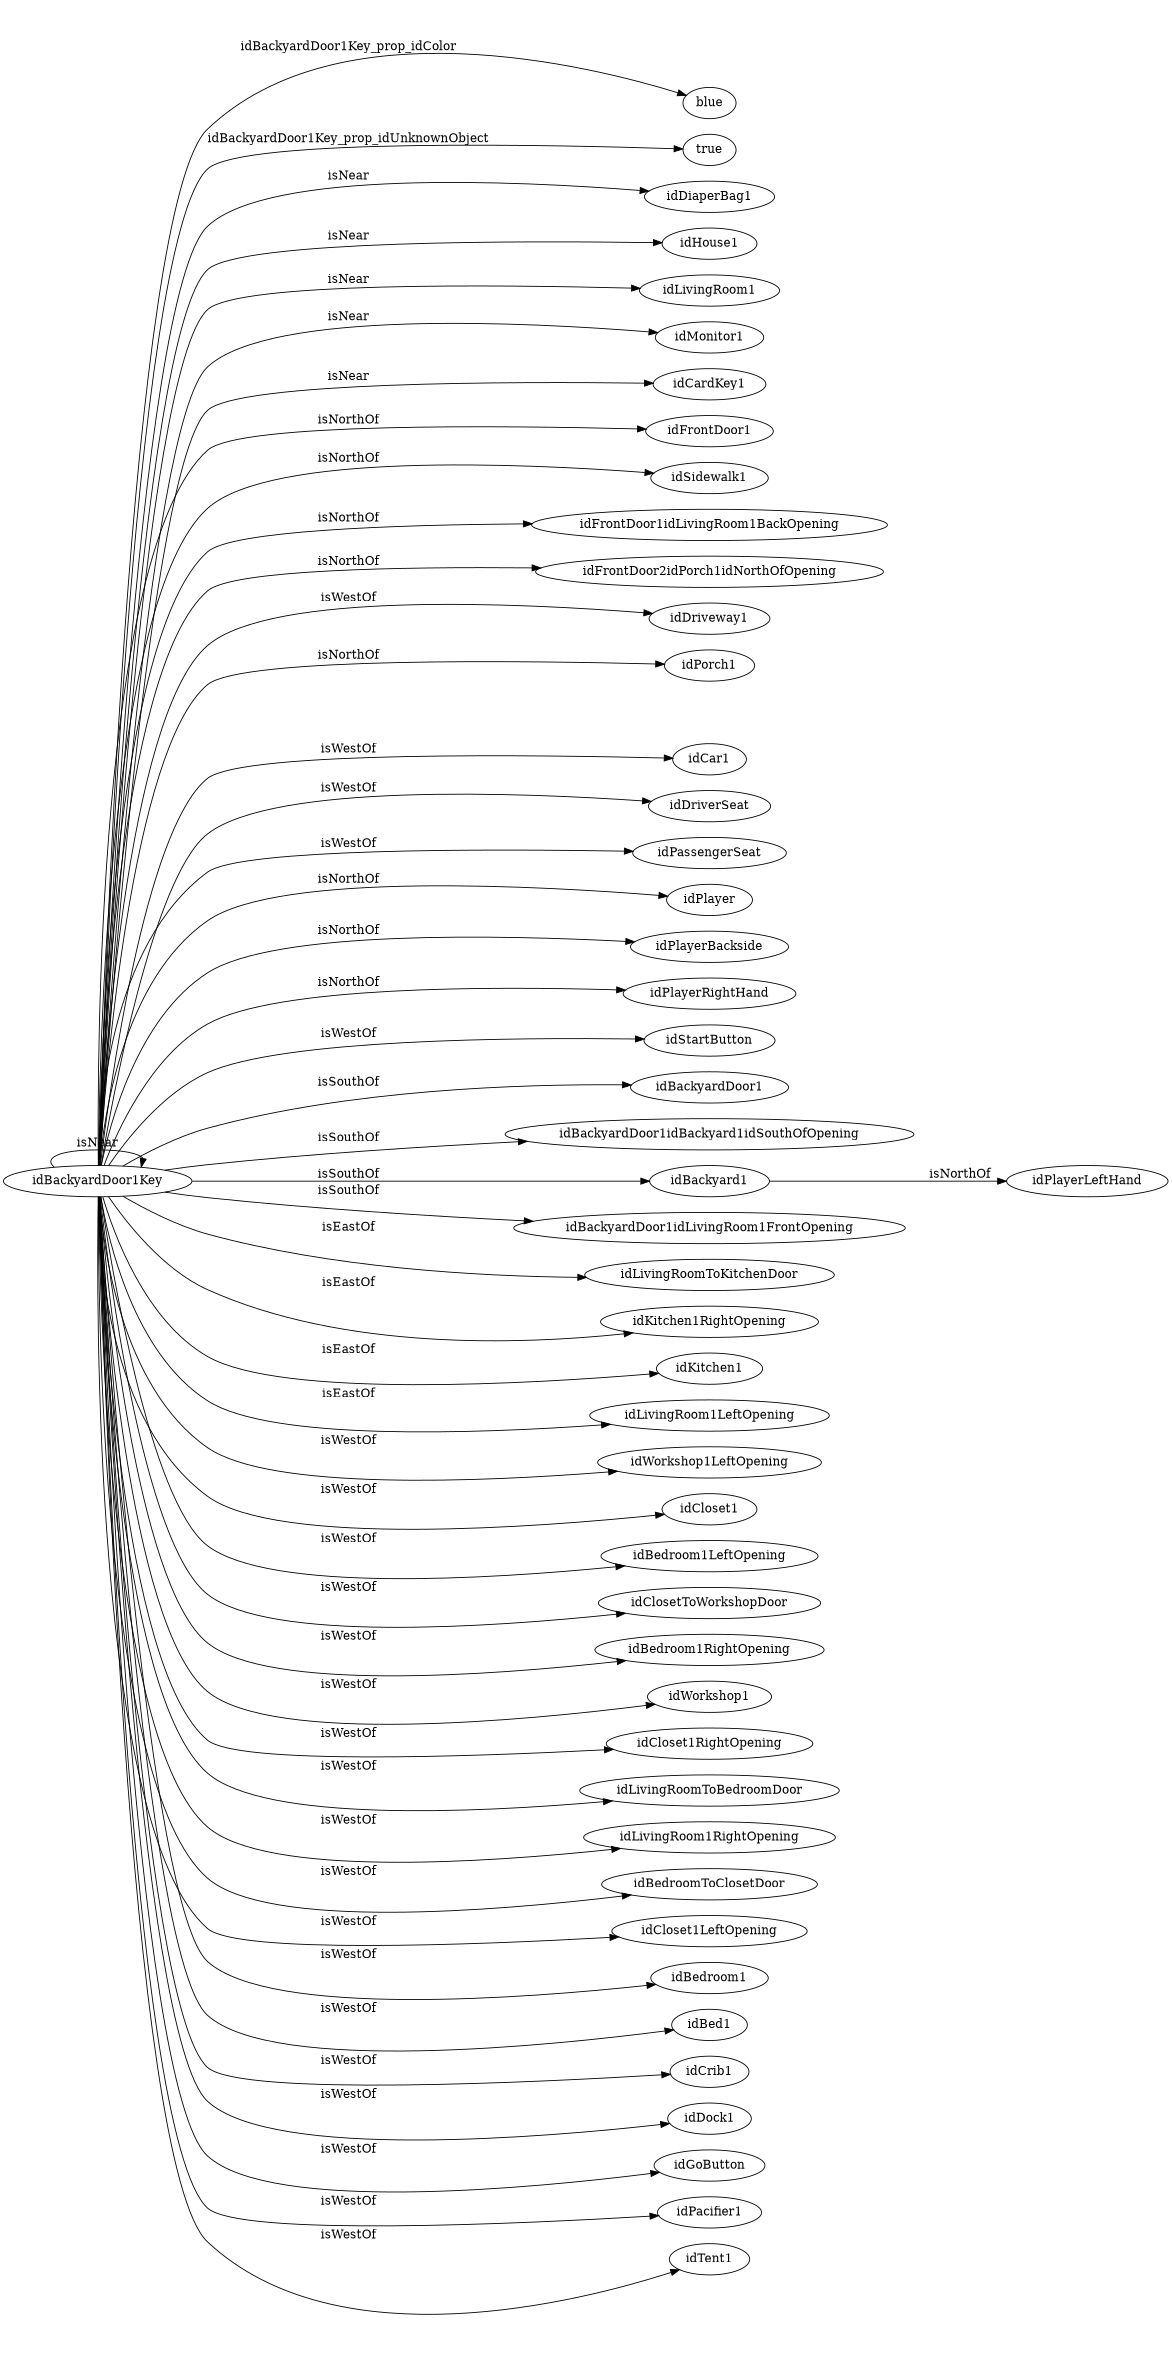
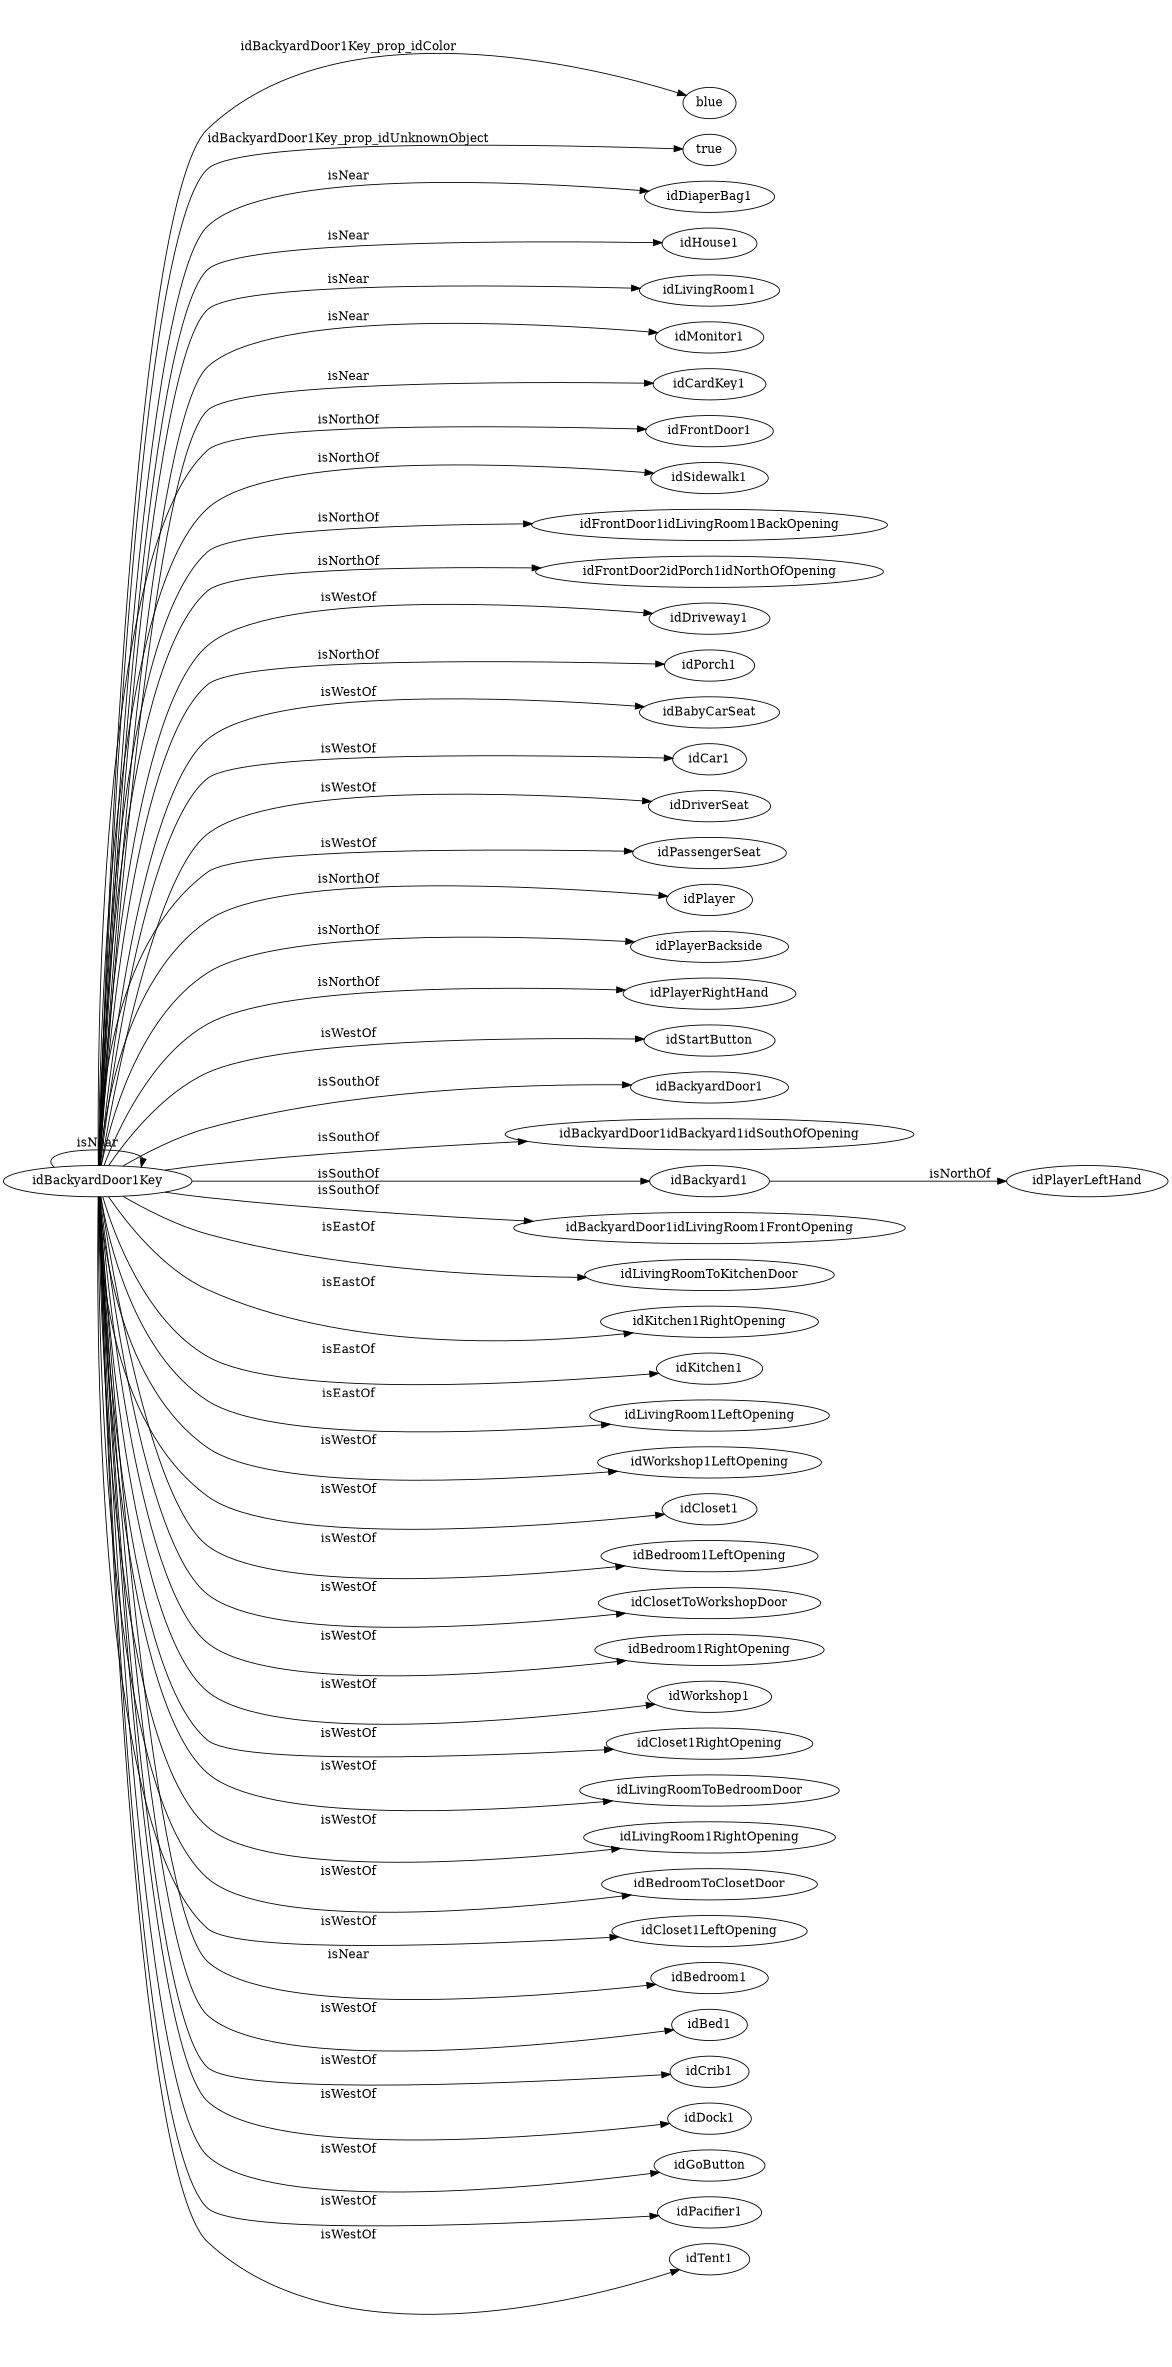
node "idBabyCarSeat": added
edge "idBackyardDoor1Key" -> "idBedroom1": label "isWestOf" -> "isNear"
